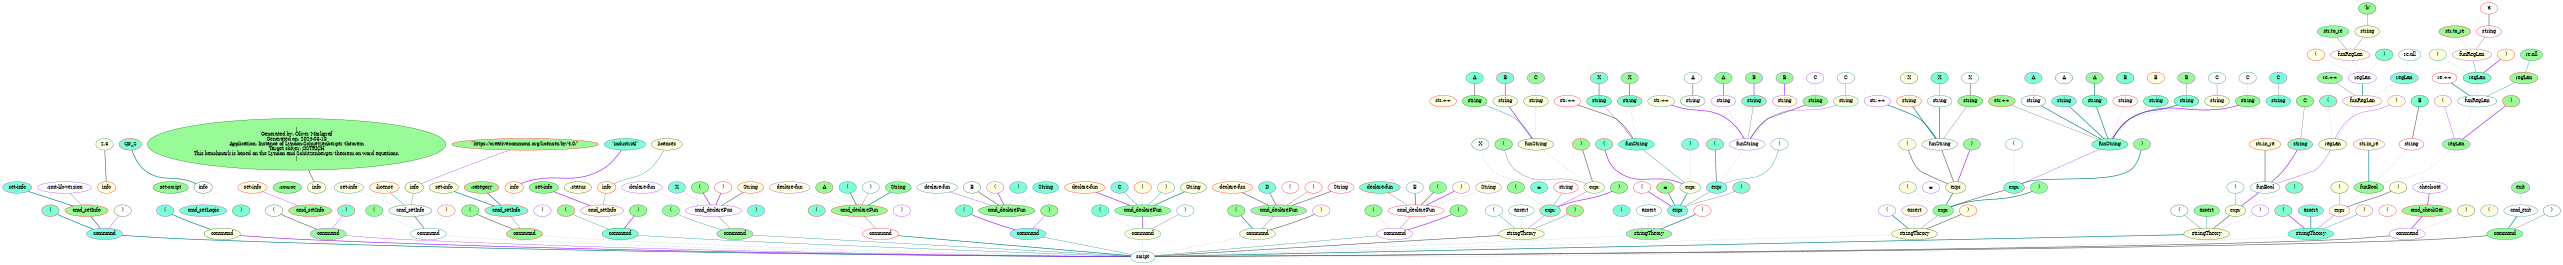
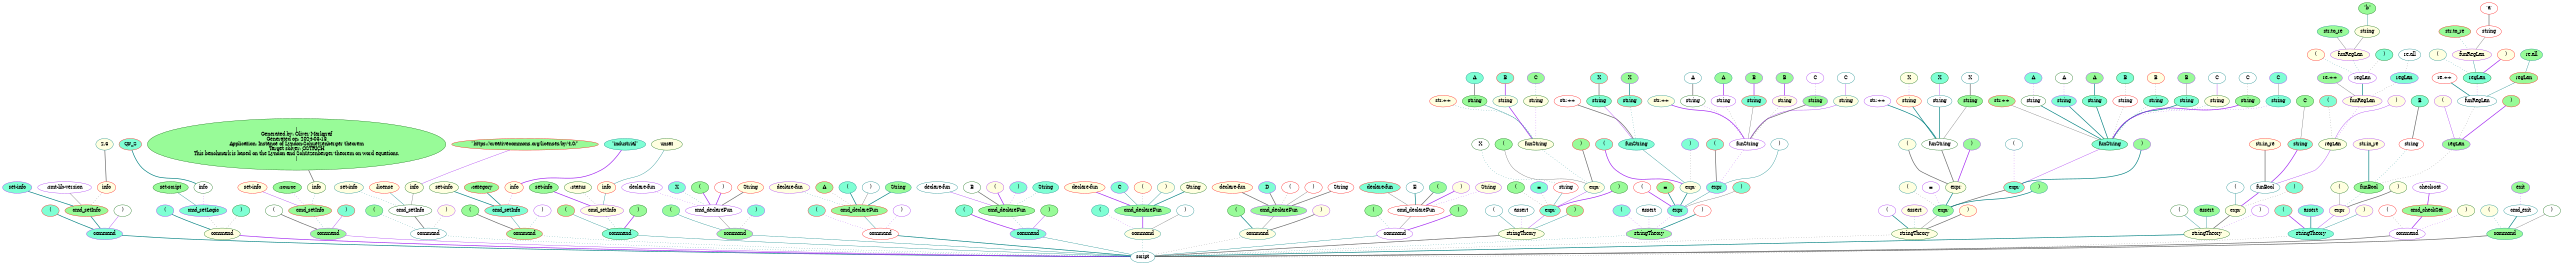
node "licenses": label "licenses" -> "unsat"
edge "set-script" -- "cmd_setLogic": style dotted -> solid
